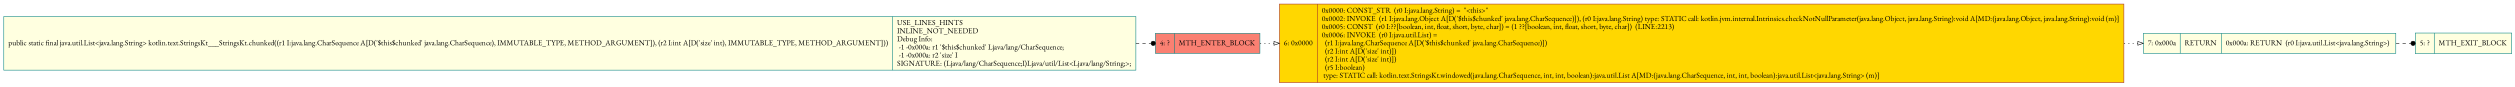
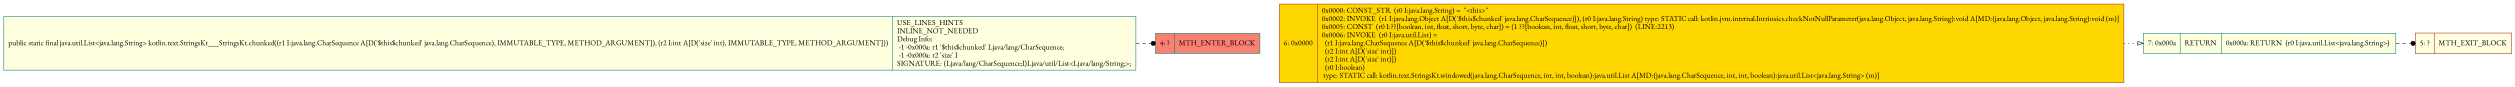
edge "4: ?" -> "6: 0x0000": removed
node "5: ?": color teal -> brown
node "6: 0x0000": text "(r5 I:boolean)" -> "(r0 I:boolean)"
